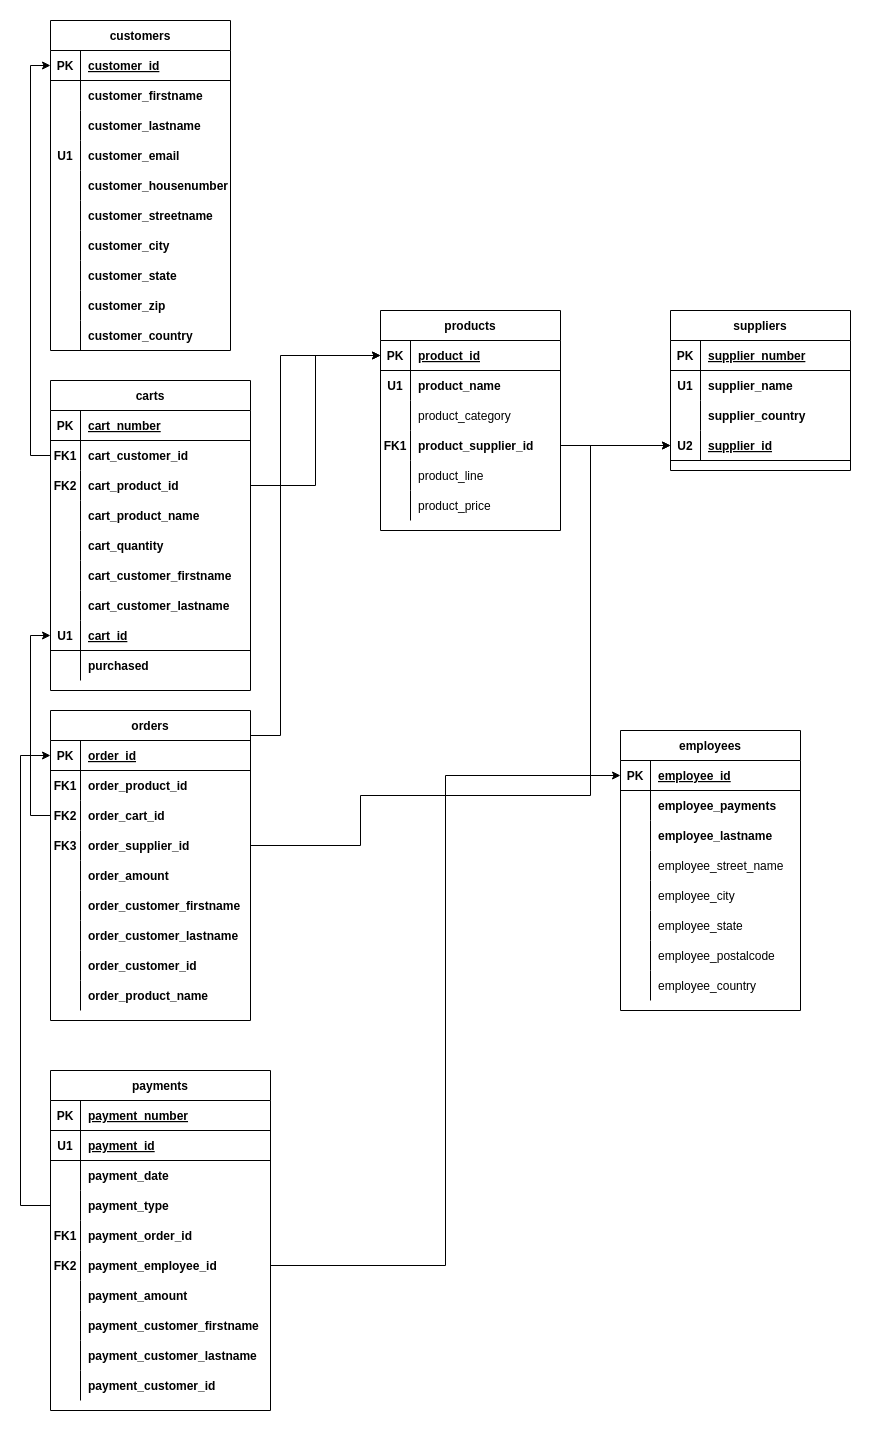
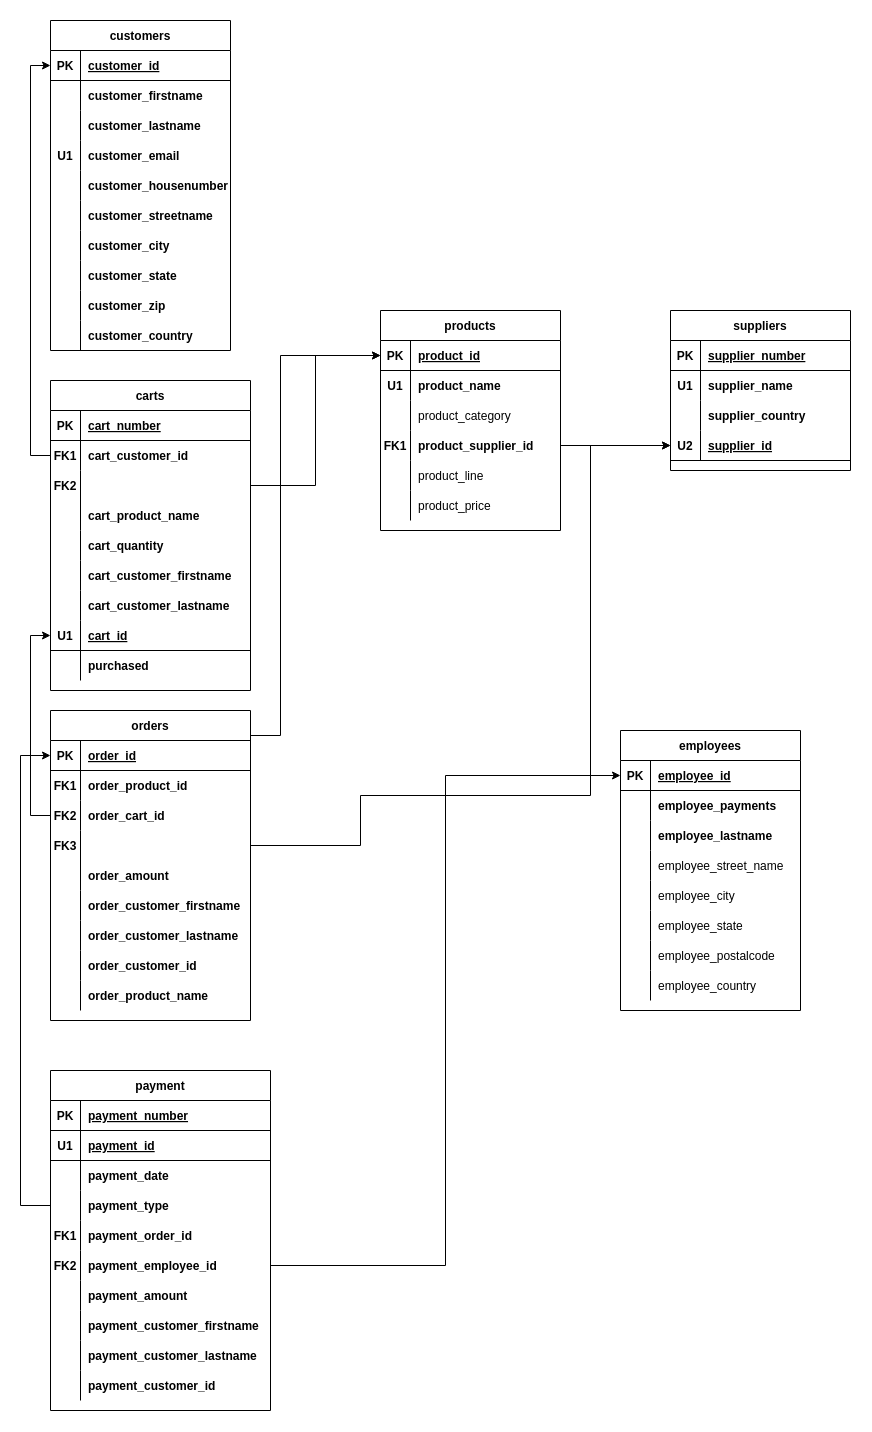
node "cart_product_id": removed
node "order_supplier_id": removed
node "payments": label "payments" -> "payment"
